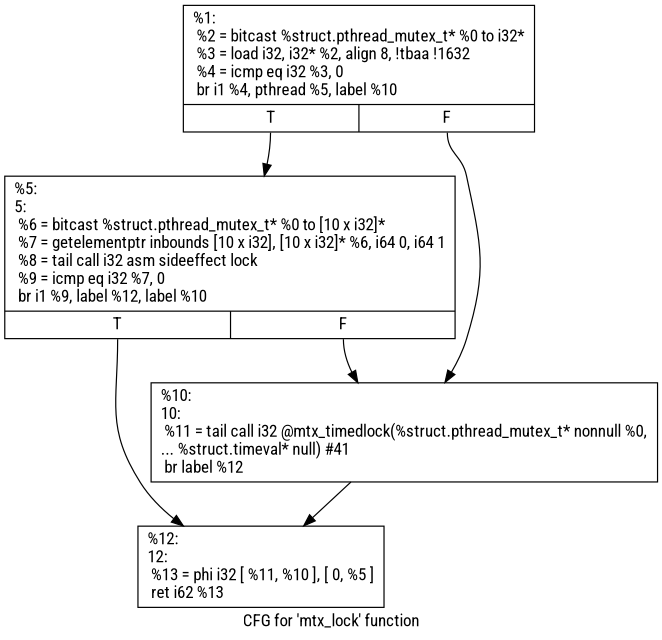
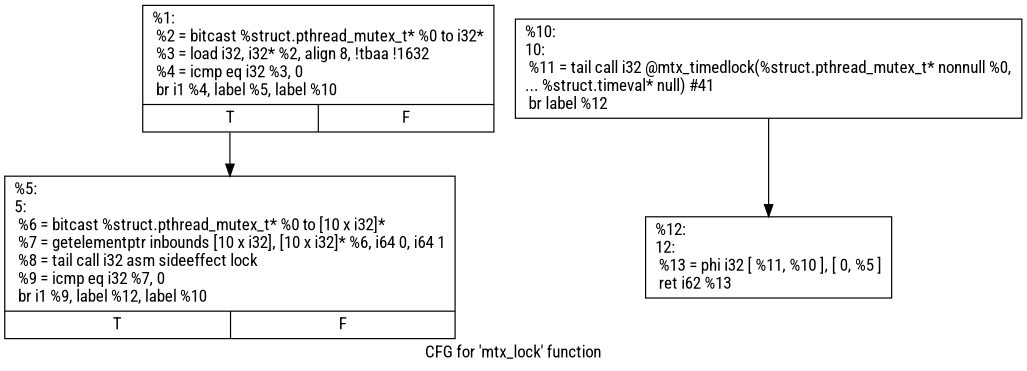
node "%1:": text "br i1 %4, pthread %5, label %10" -> "br i1 %4, label %5, label %10"
edge "%1:" -> "%10:": removed
edge "%5:" -> "%10:": removed
edge "%5:" -> "%12:": removed
